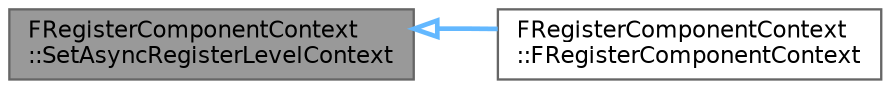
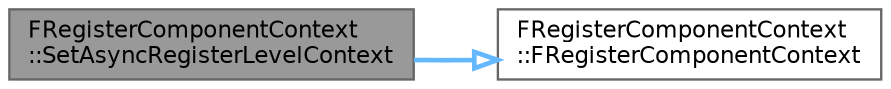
edge "FRegisterComponentContext ::FRegisterComponentContext" -> "FRegisterComponentContext ::SetAsyncRegisterLevelContext": reversed
